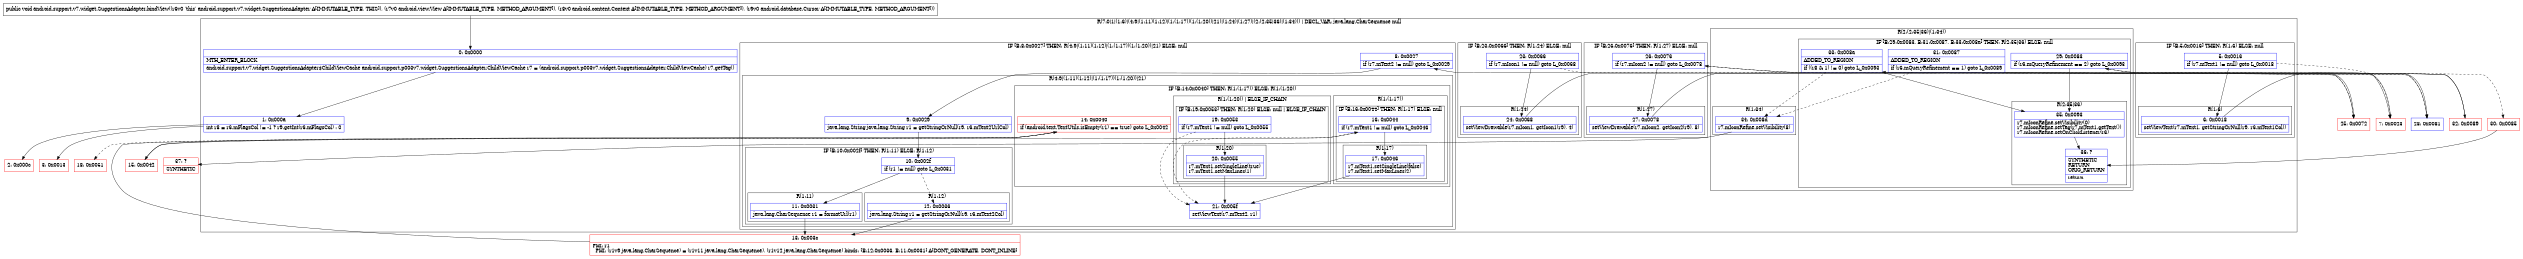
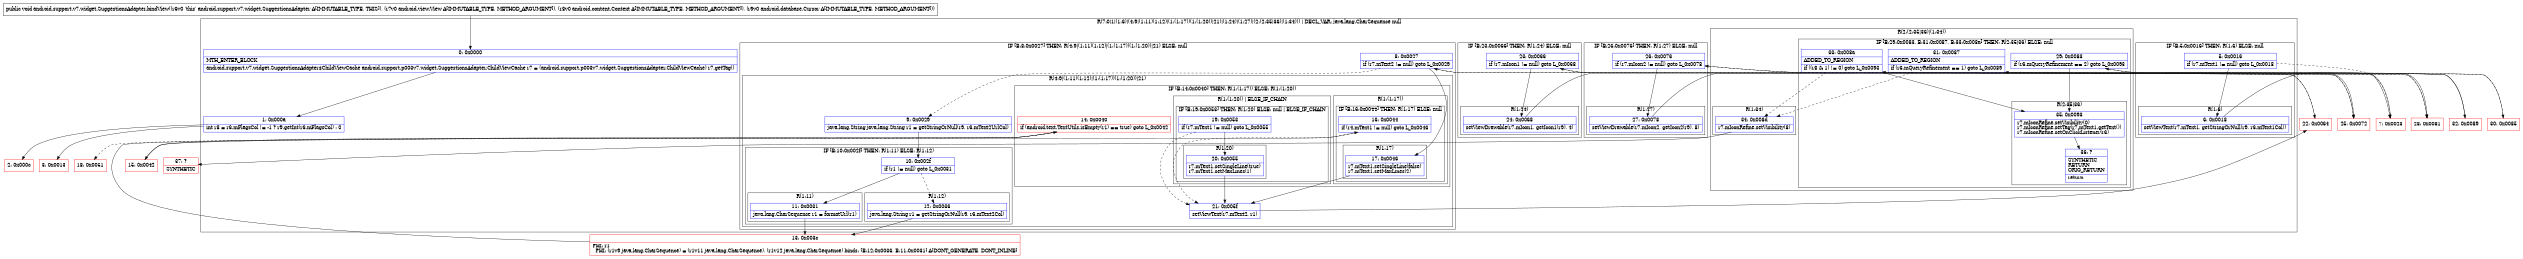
edge "8: 0x0027" -> "9: 0x0029": style solid -> dashed
node "22: 0x0064": added
node "28: 0x0081": color blue -> red
node "16: 0x0044": text "if (r7.mText1 != null) goto L_0x0046" -> "if (r4.mText1 != null) goto L_0x0046"
edge "16: 0x0044" -> "17: 0x0046": now "8: 0x0027" -> "17: 0x0046"
edge "30: 0x0085" -> "36: ?": now "30: 0x0085" -> "31: 0x0087"
